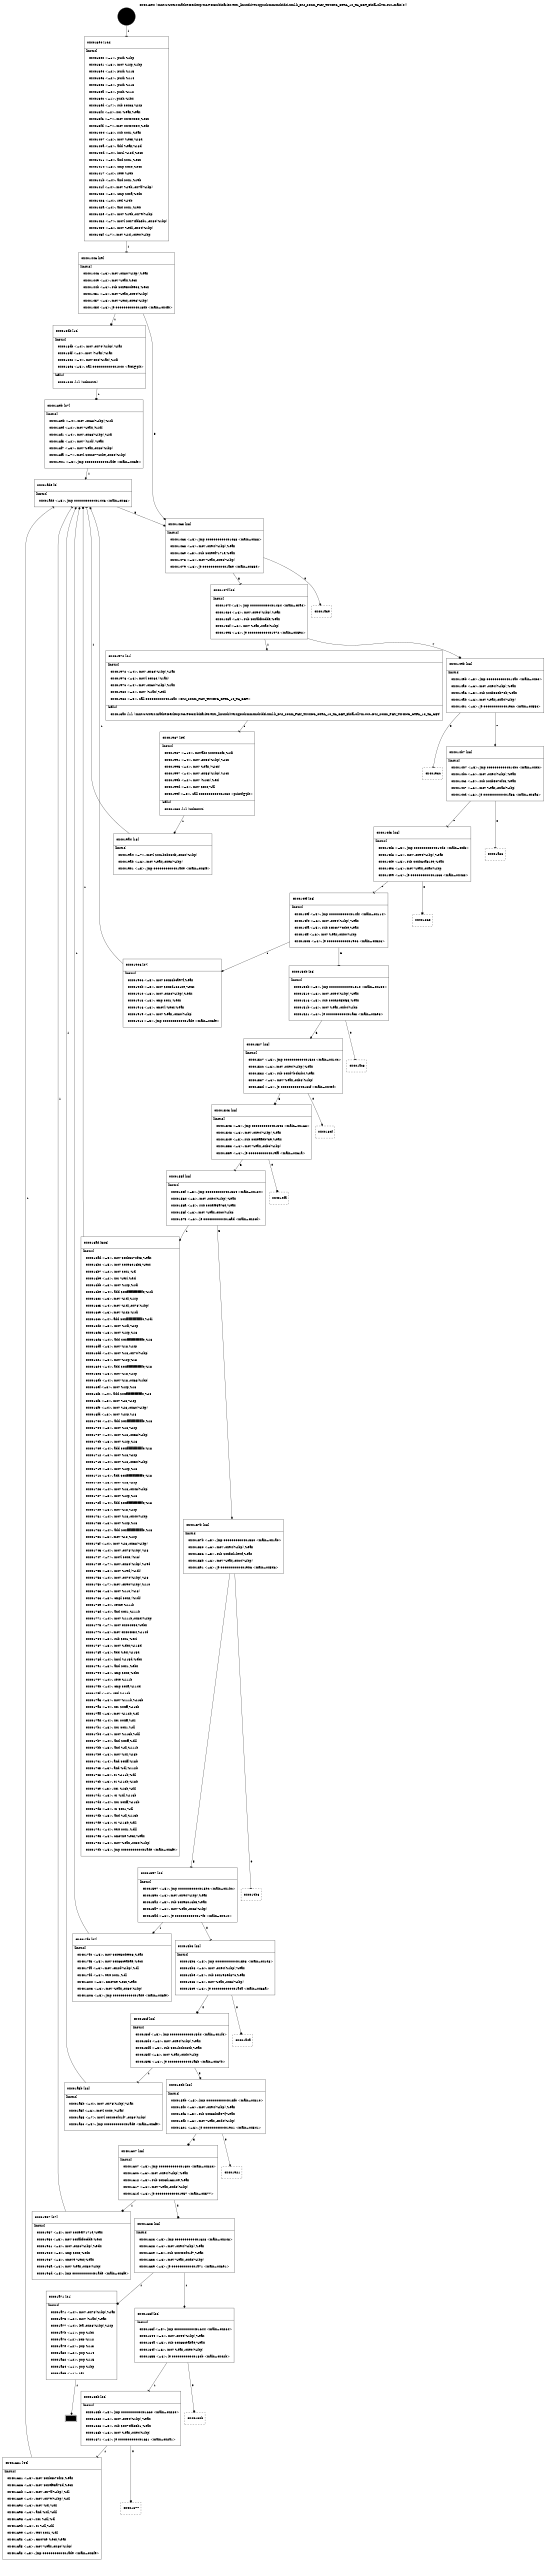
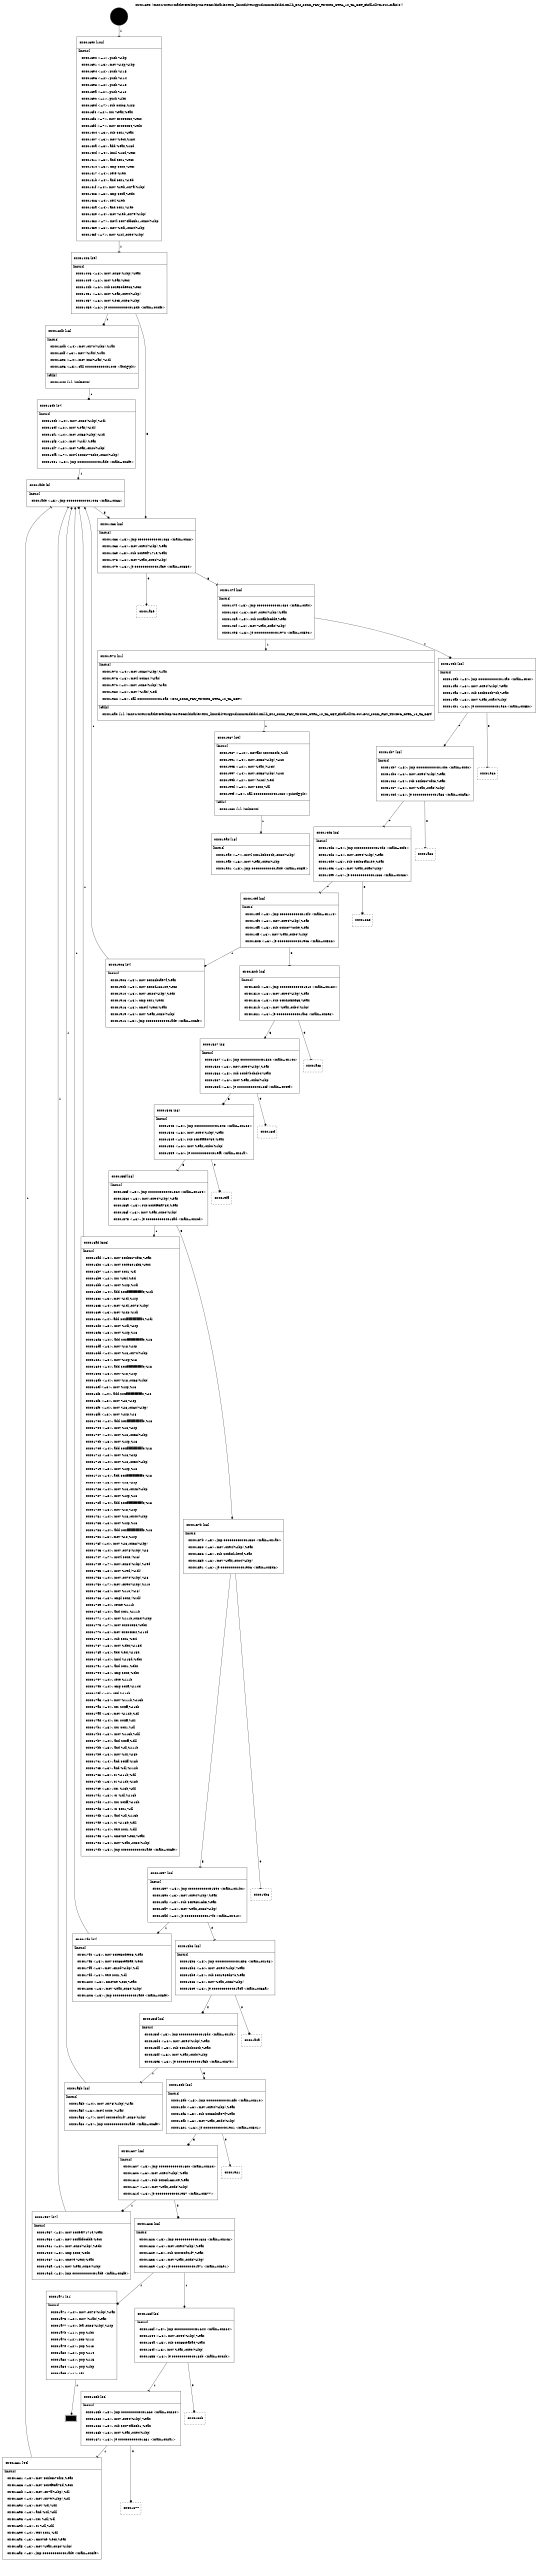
edge "0x4019a4 [18]" -> "0x401ade [5]": removed, label "1"
